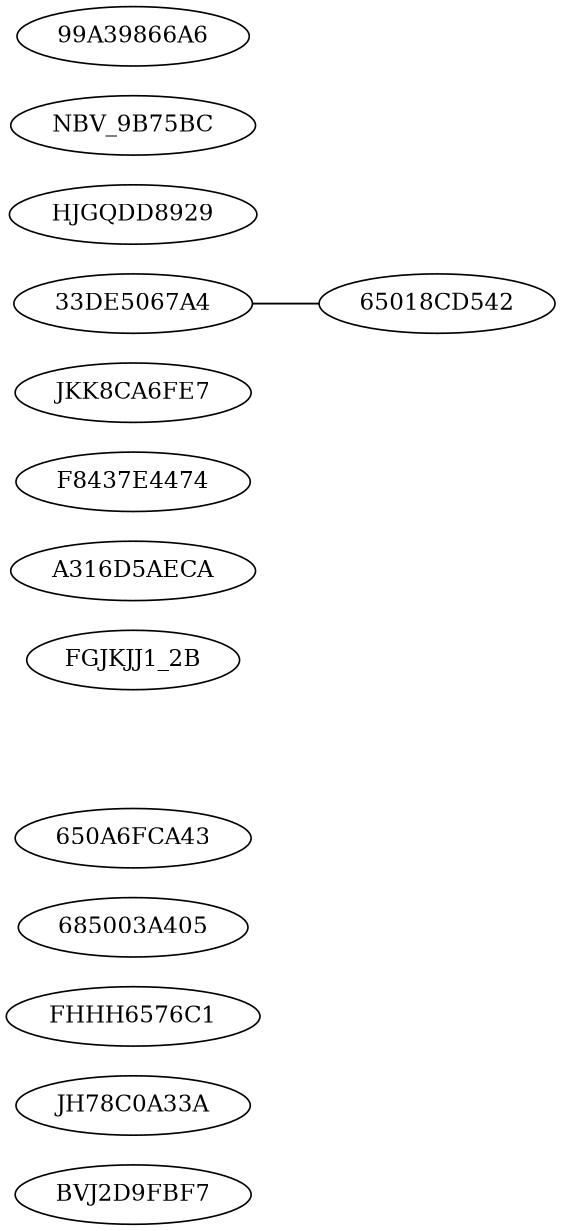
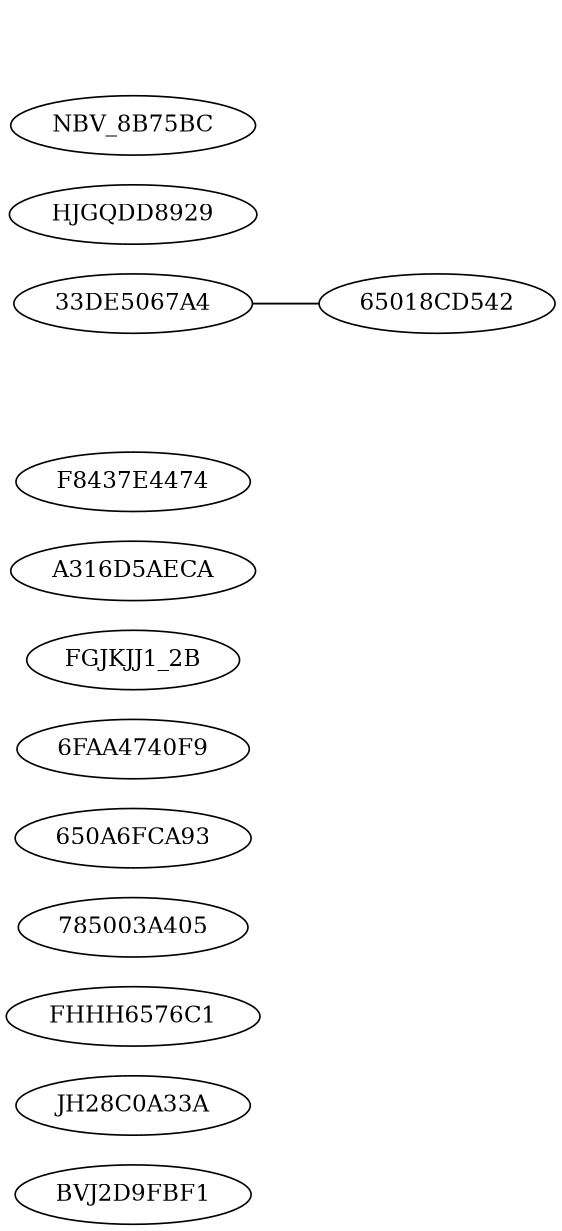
node "99A39866A6": removed
node "NBV_9B75BC": label "NBV_9B75BC" -> "NBV_8B75BC"
node "JKK8CA6FE7": removed
node "6FAA4740F9": added
node "650A6FCA43": label "650A6FCA43" -> "650A6FCA93"
node "685003A405": label "685003A405" -> "785003A405"
node "JH78C0A33A": label "JH78C0A33A" -> "JH28C0A33A"
node "BVJ2D9FBF7": label "BVJ2D9FBF7" -> "BVJ2D9FBF1"
